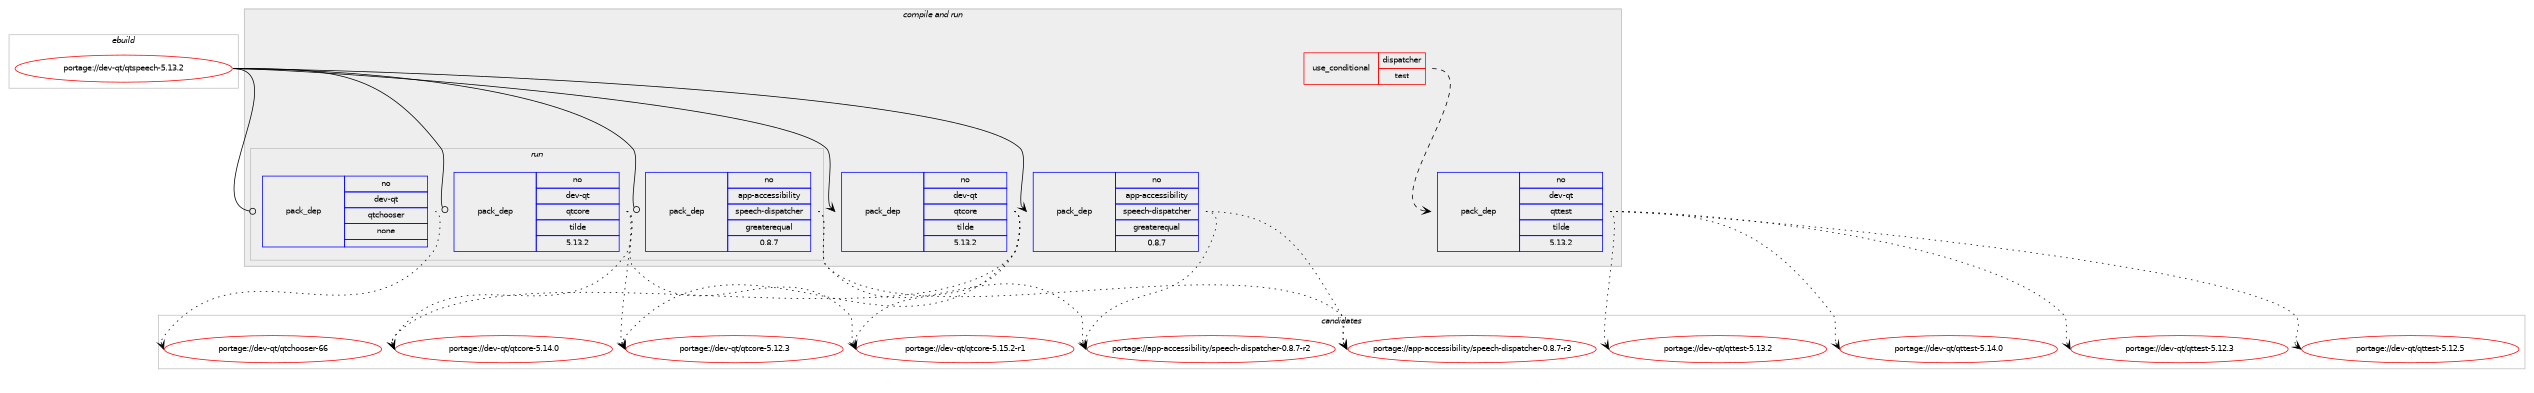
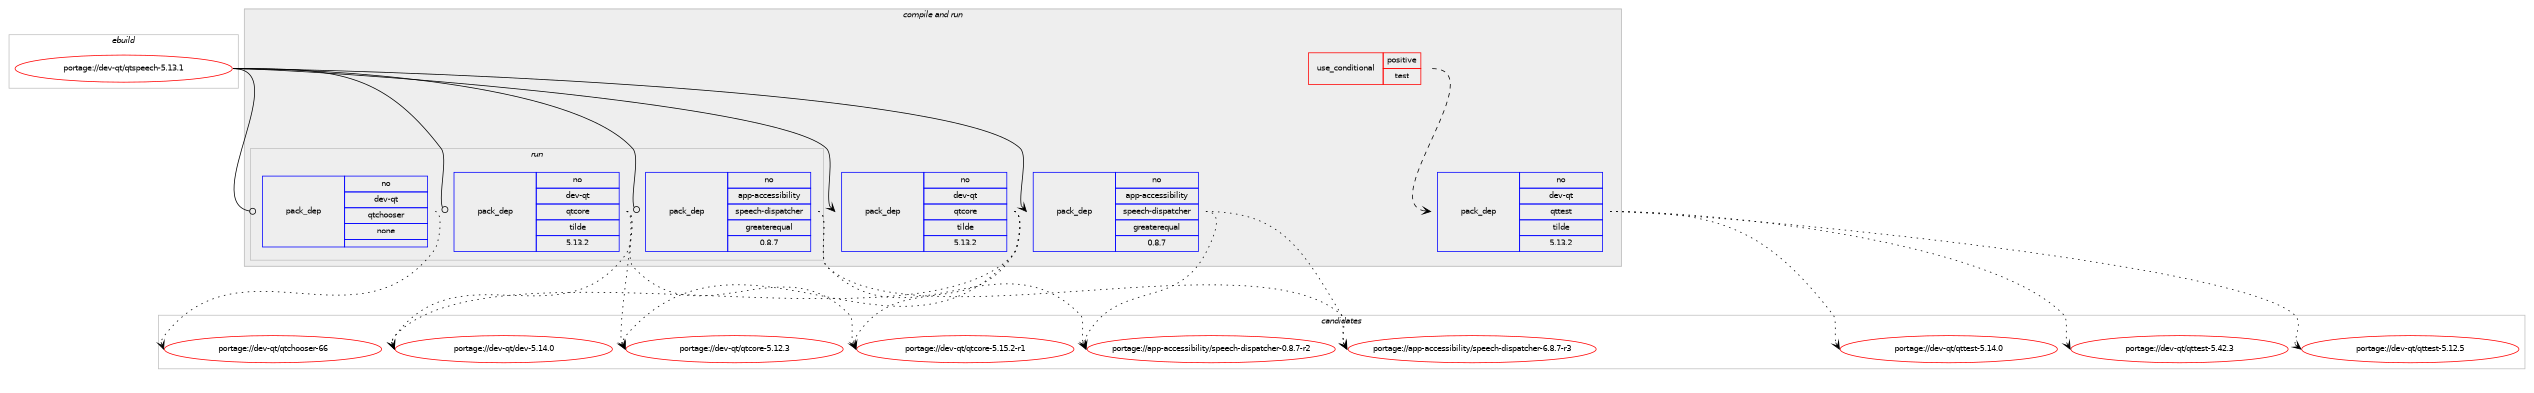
node "use_conditional": text "dispatcher" -> "positive"
node "portage://dev-qt/qtspeech-5.13.2": label "portage://dev-qt/qtspeech-5.13.2" -> "portage://dev-qt/qtspeech-5.13.1"
node "portage://dev-qt/qtcore-5.14.0": label "portage://dev-qt/qtcore-5.14.0" -> "portage://dev-qt/dev-5.14.0"
node "portage://app-accessibility/speech-dispatcher-0.8.7-r3": label "portage://app-accessibility/speech-dispatcher-0.8.7-r3" -> "portage://app-accessibility/speech-dispatcher-6.8.7-r3"
node "portage://dev-qt/qttest-5.13.2": removed
node "portage://dev-qt/qttest-5.12.3": label "portage://dev-qt/qttest-5.12.3" -> "portage://dev-qt/qttest-5.42.3"
